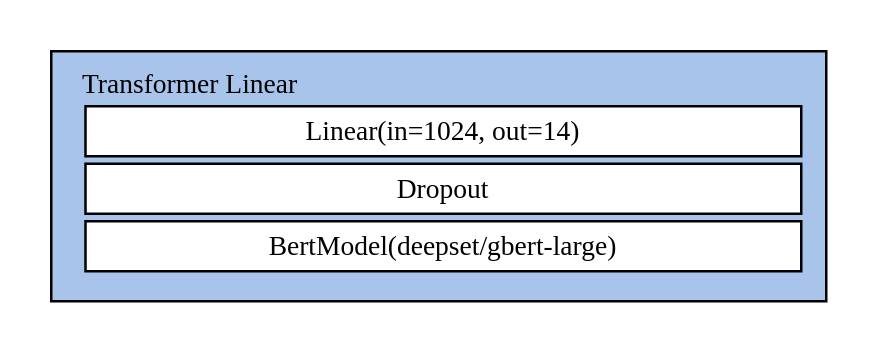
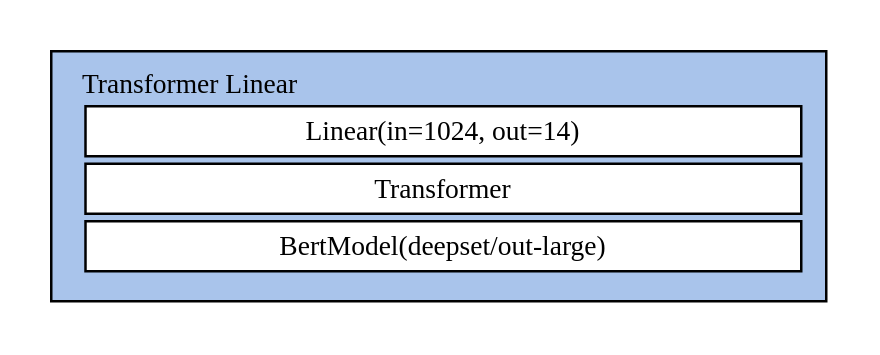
node "Dropout": label "Dropout" -> "Transformer"
node "BertModel(deepset/gbert-large)": label "BertModel(deepset/gbert-large)" -> "BertModel(deepset/out-large)"
